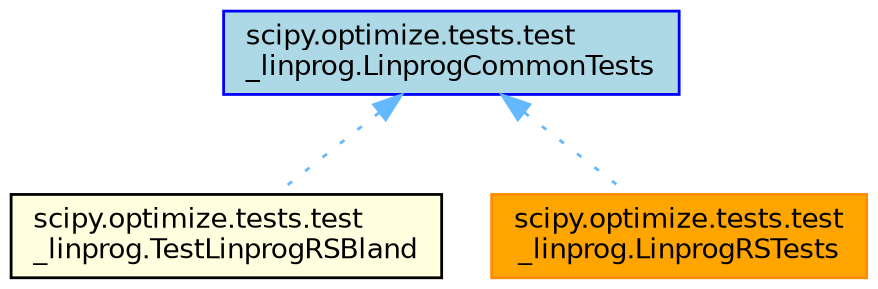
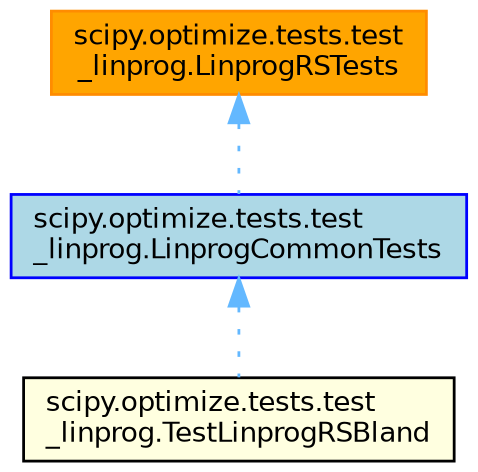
edge "scipy.optimize.tests.test _linprog.LinprogRSTests" -> "scipy.optimize.tests.test _linprog.LinprogCommonTests": reversed
